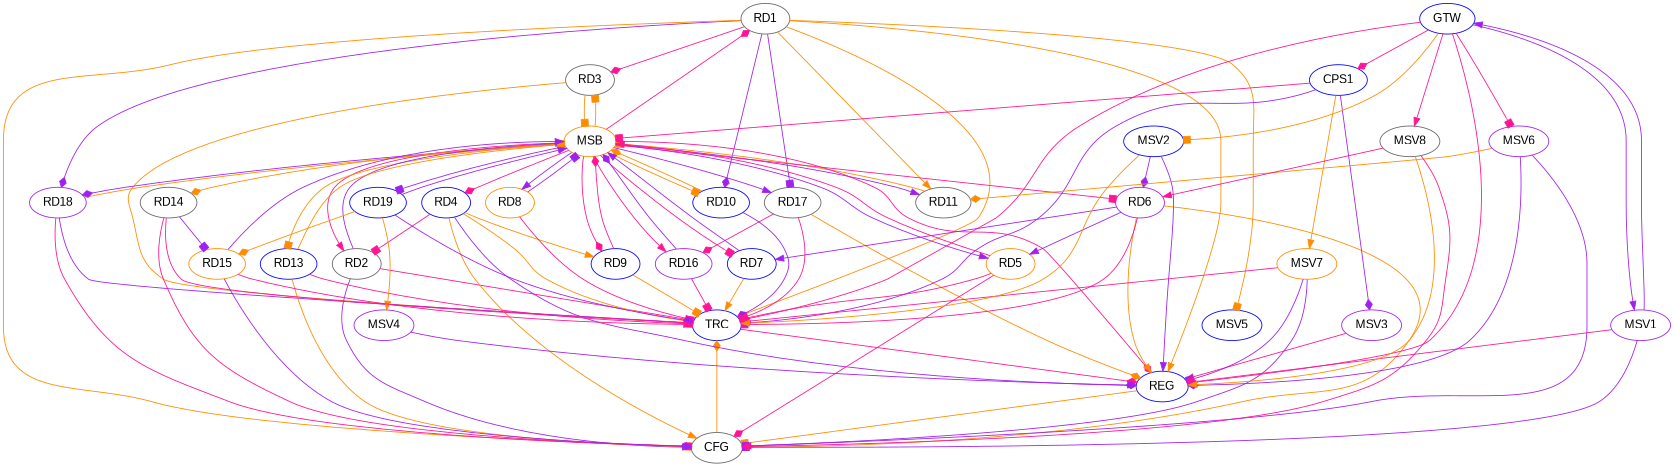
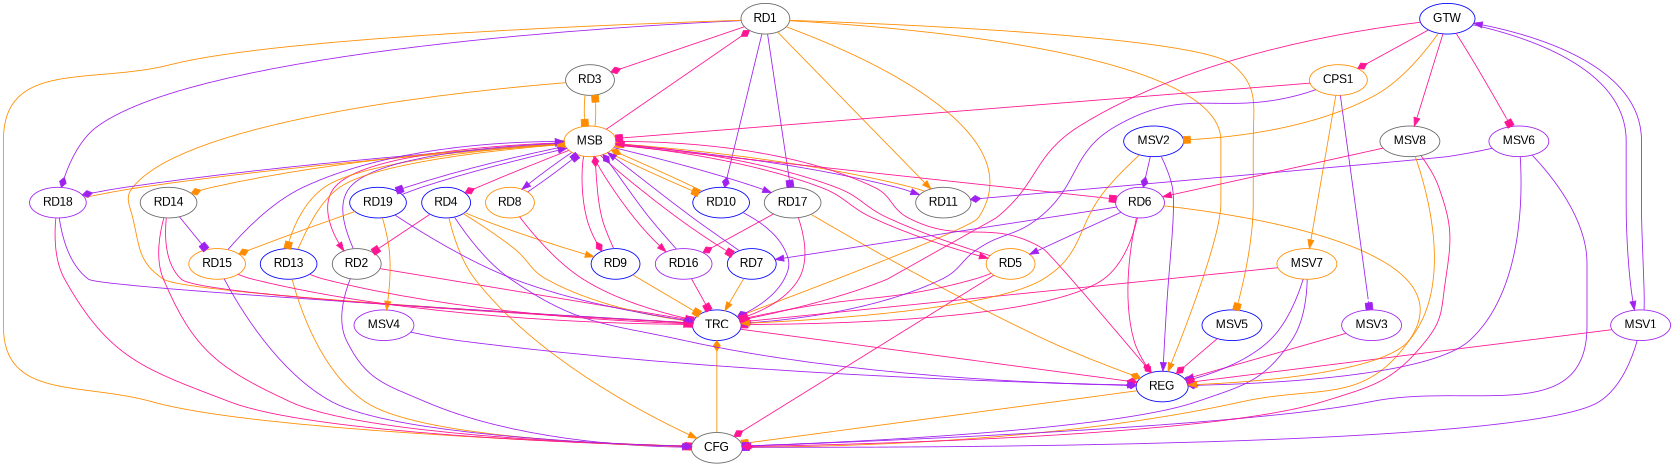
node "CPS1": color blue -> darkorange
edge "MSV6" -> "RD11": color darkorange -> purple
edge "MSB" -> "RD5": color purple -> deeppink
edge "CPS1" -> "MSV3": arrowhead diamond -> box
edge "RD6" -> "REG": color darkorange -> deeppink
edge "GTW" -> "REG": now "MSV5" -> "REG"
